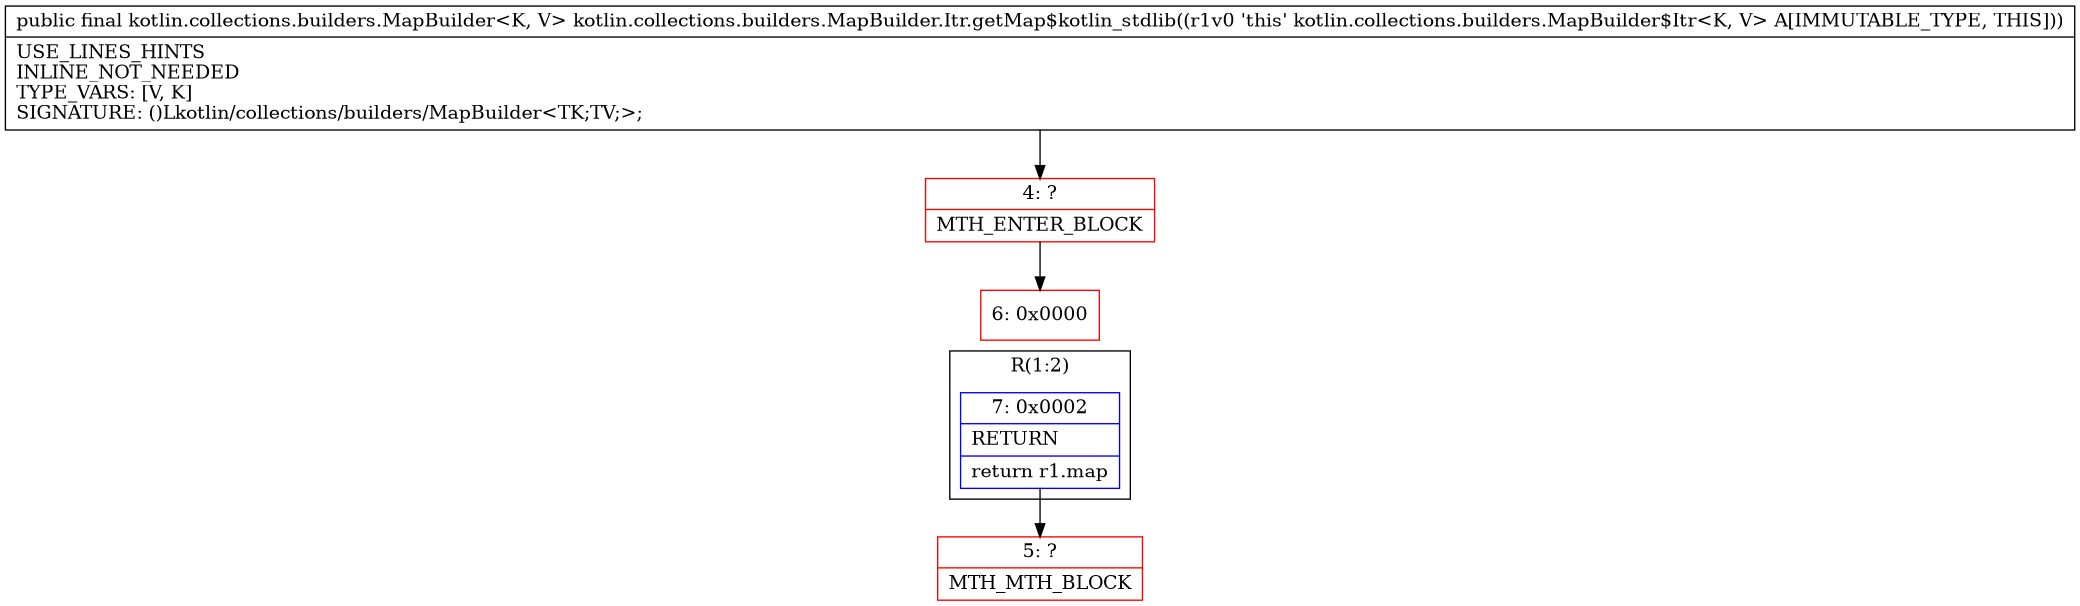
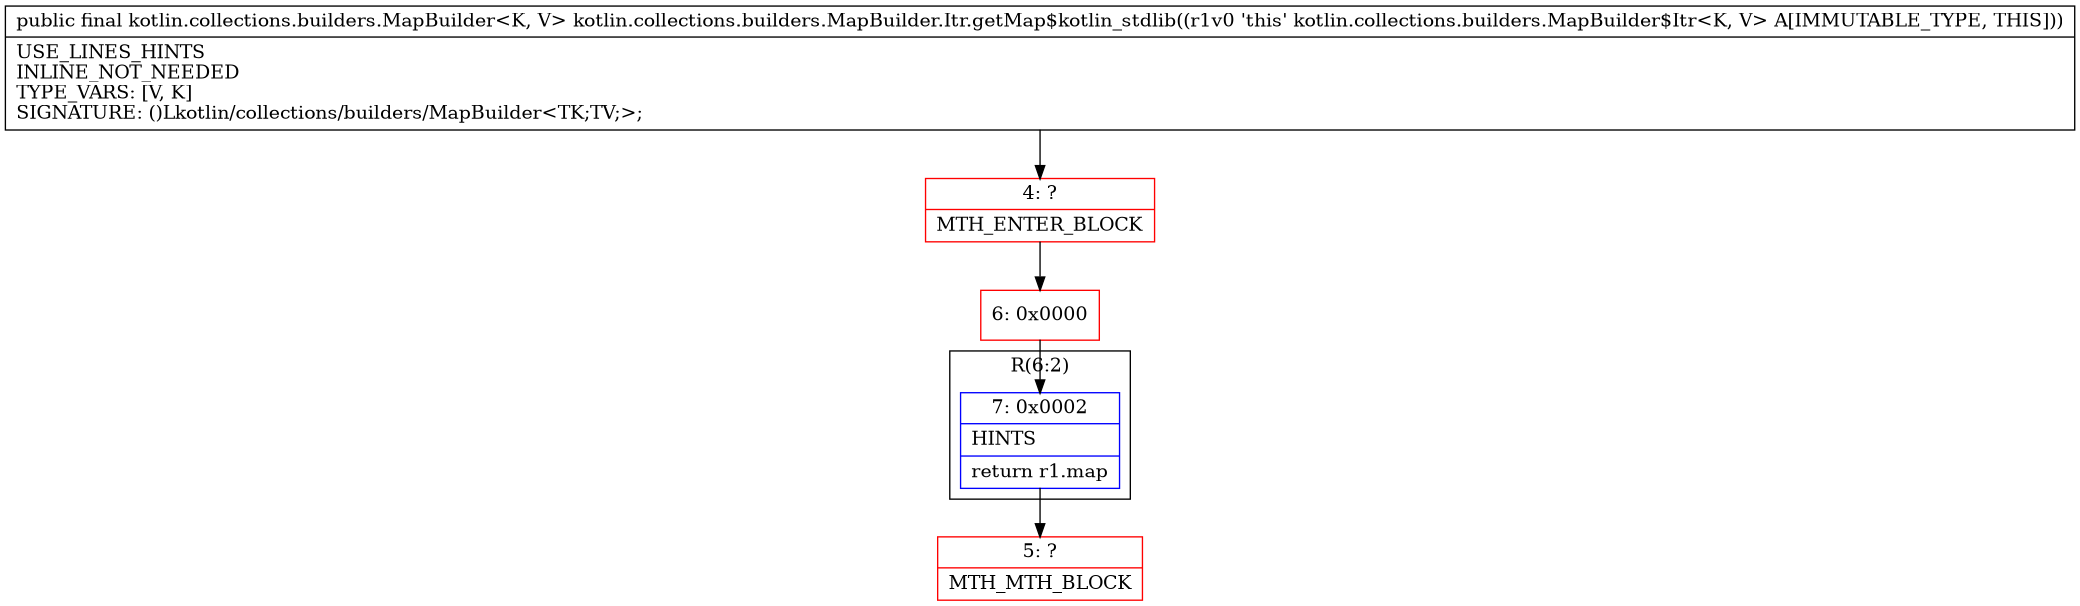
edge "6: 0x0000" -> "7: 0x0002": added
cluster "R(1:2)": label "R(1:2)" -> "R(6:2)"
node "7: 0x0002": text "RETURN" -> "HINTS"
